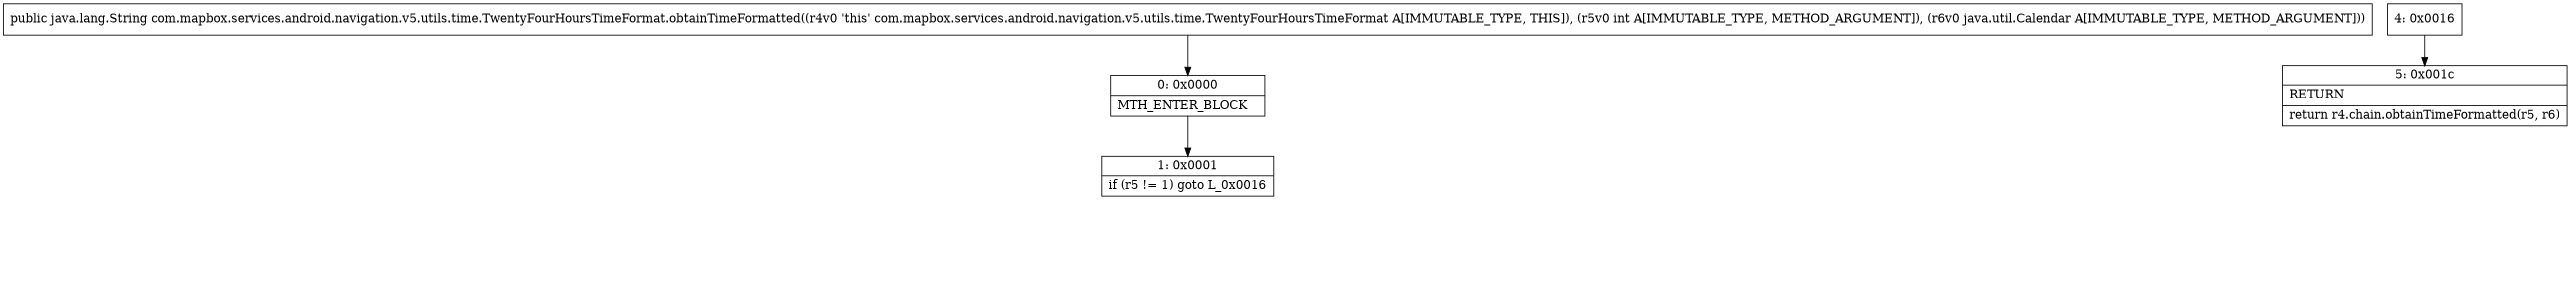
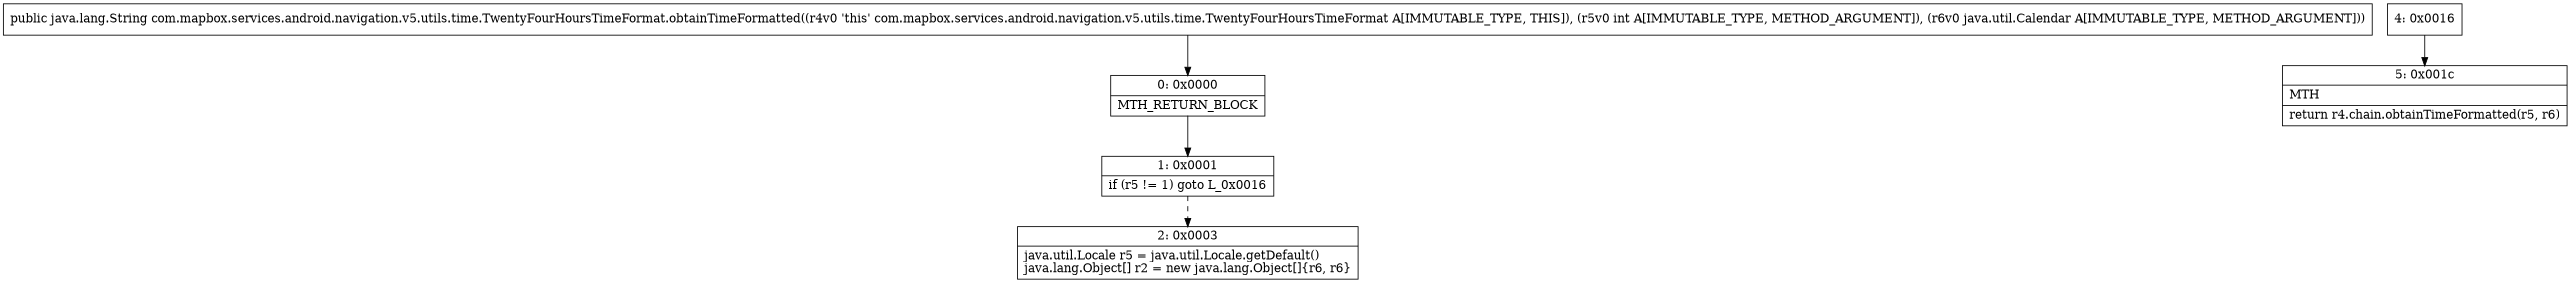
node "5: 0x001c": text "RETURN" -> "MTH"
node "0: 0x0000": text "MTH_ENTER_BLOCK" -> "MTH_RETURN_BLOCK"
node "2: 0x0003": added
